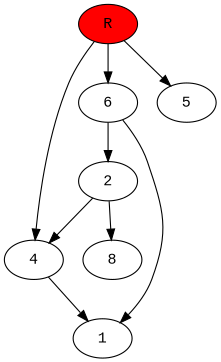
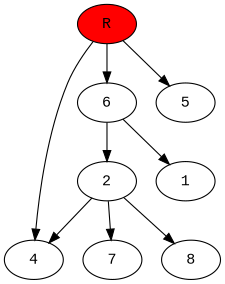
node "7": added
edge "4" -> "1": removed
